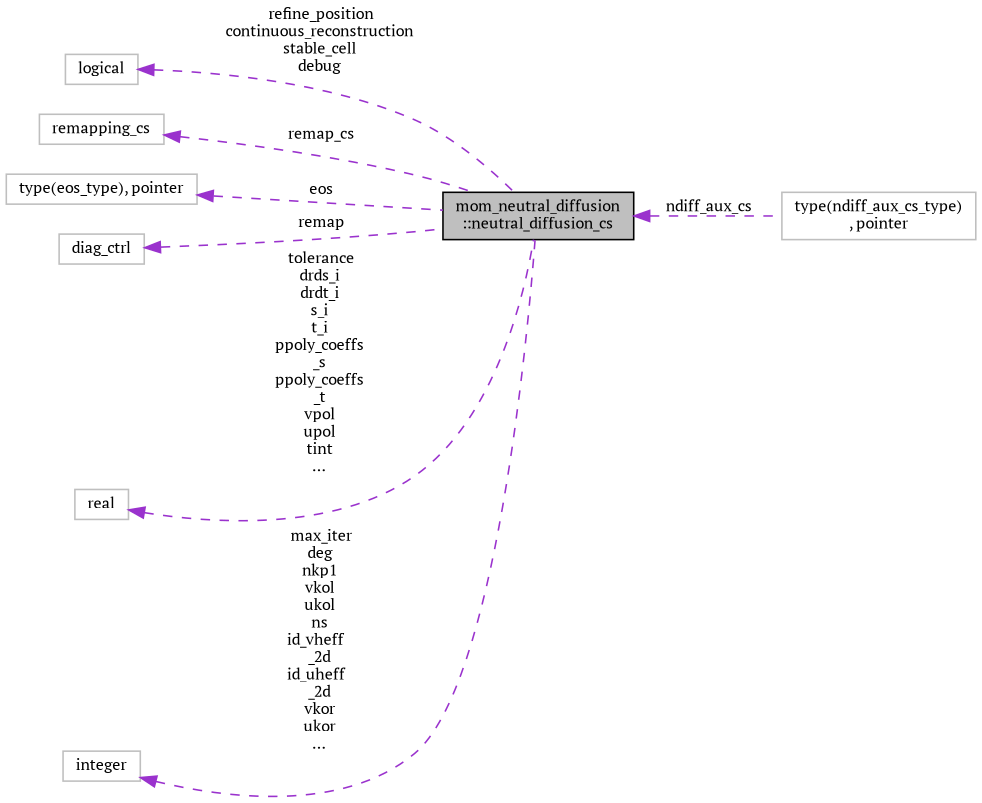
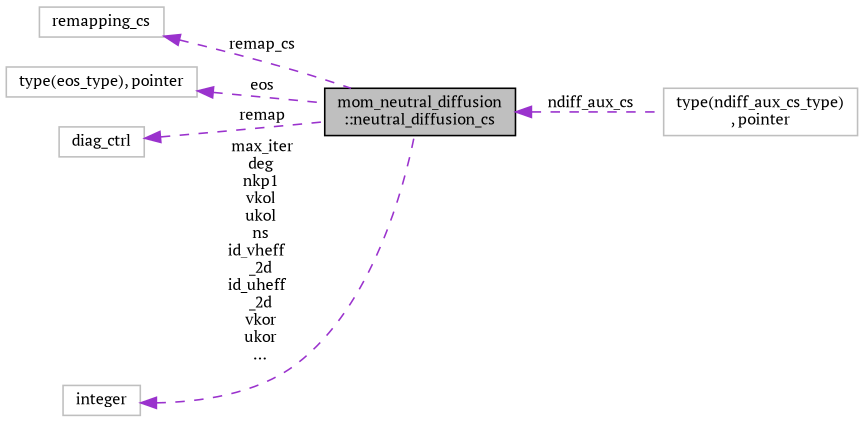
node "logical": removed
node "real": removed
